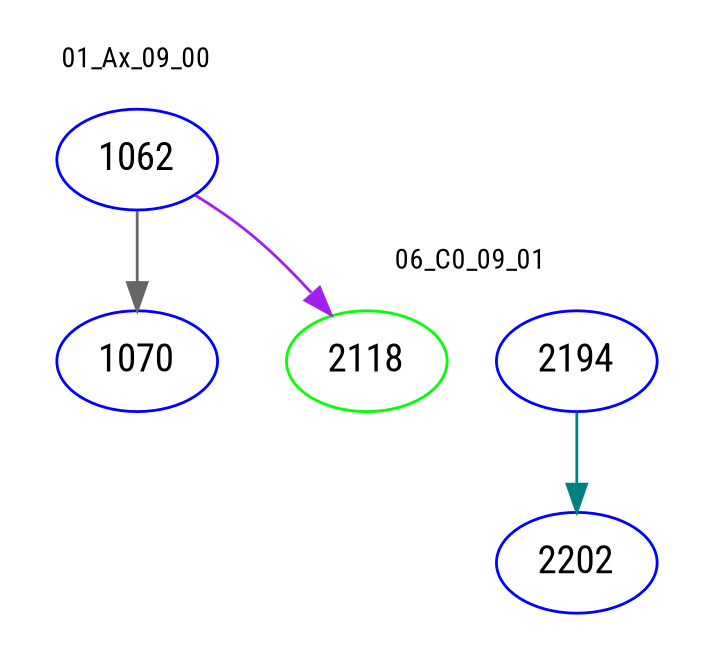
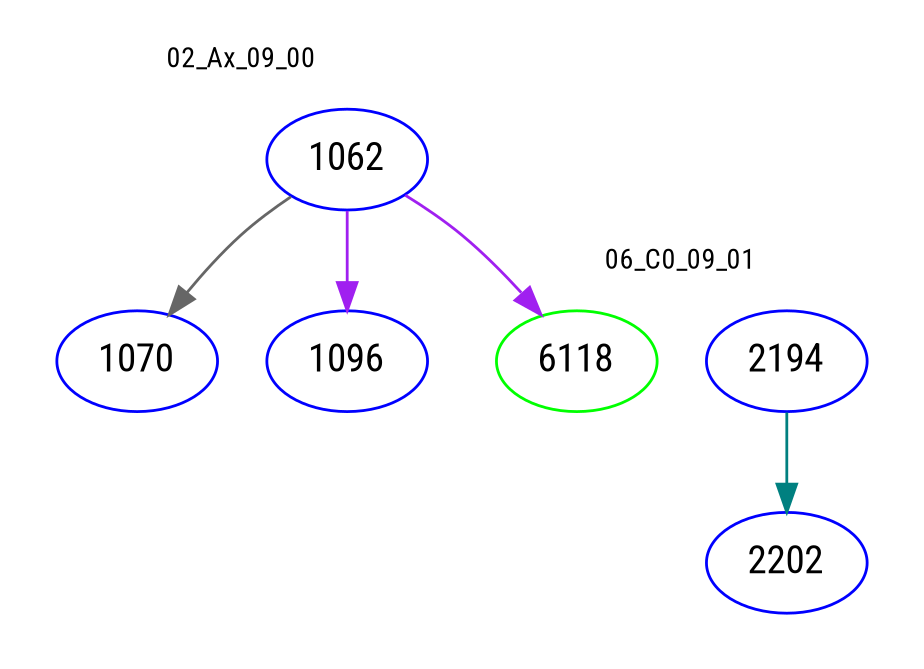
cluster "01_Ax_09_00": label "01_Ax_09_00" -> "02_Ax_09_00"
node "1096": added
node "2118": label "2118" -> "6118"
